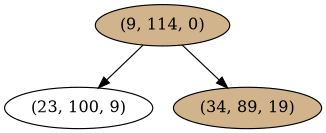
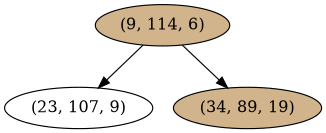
node "(9, 114, 0)": label "(9, 114, 0)" -> "(9, 114, 6)"
node "(23, 100, 9)": label "(23, 100, 9)" -> "(23, 107, 9)"
